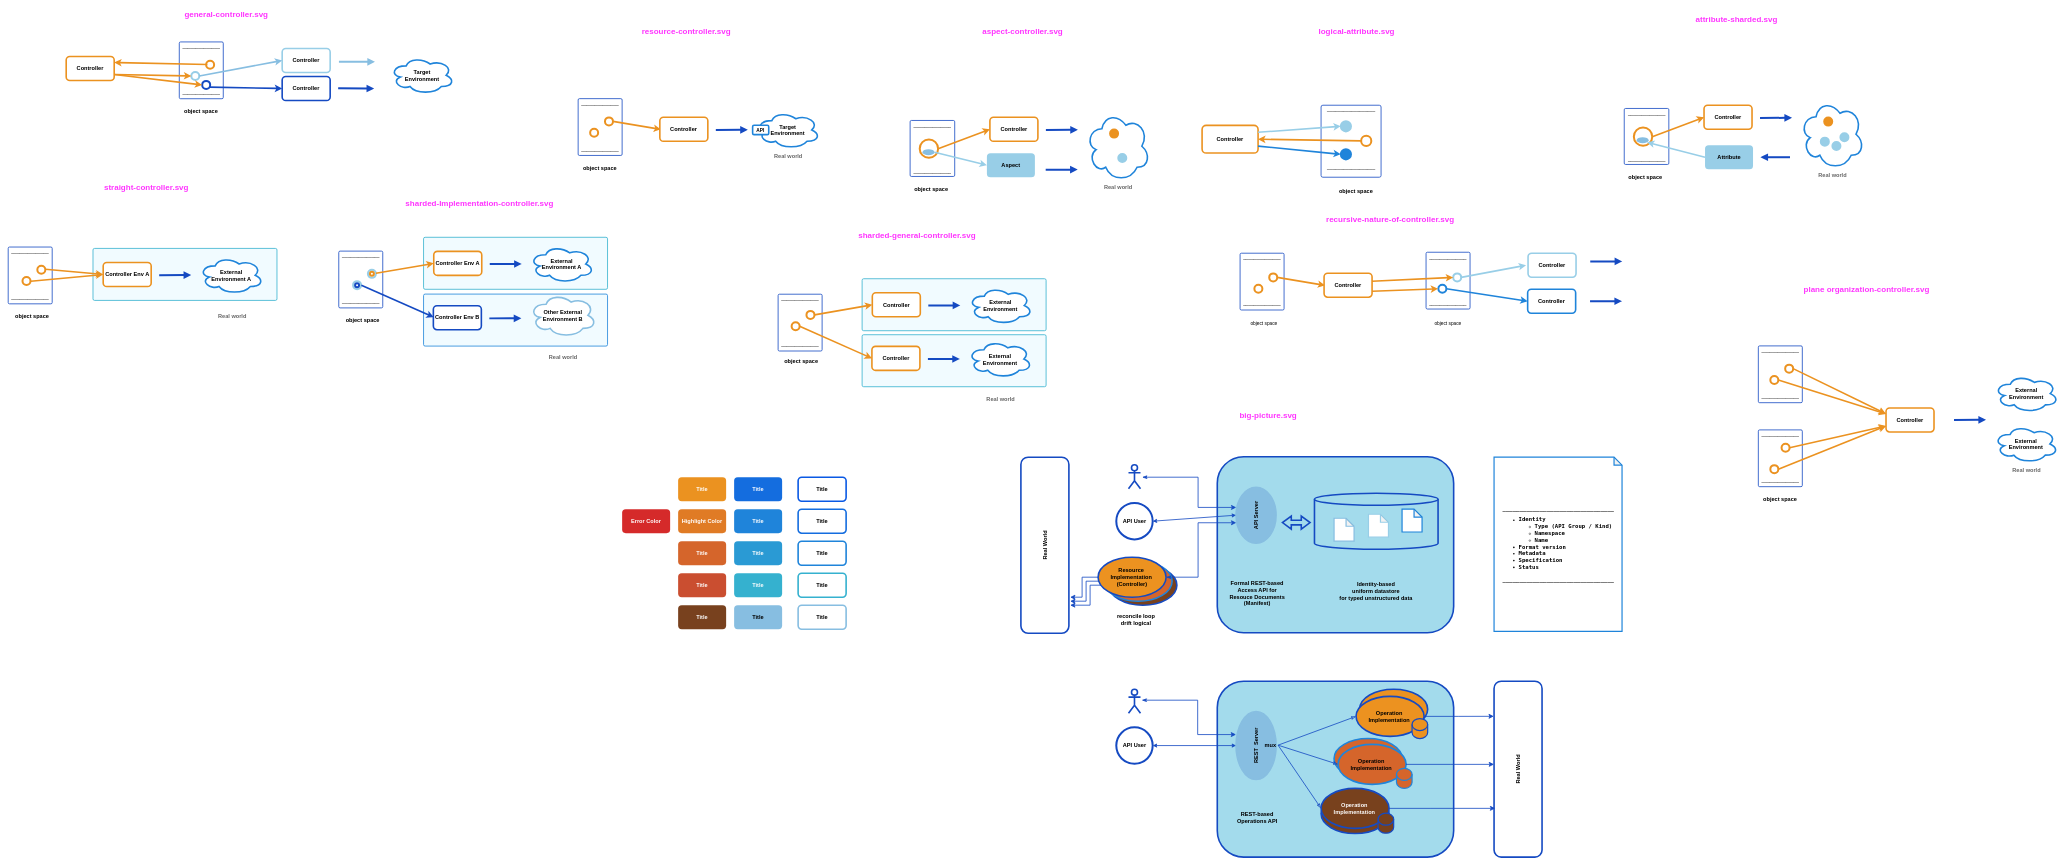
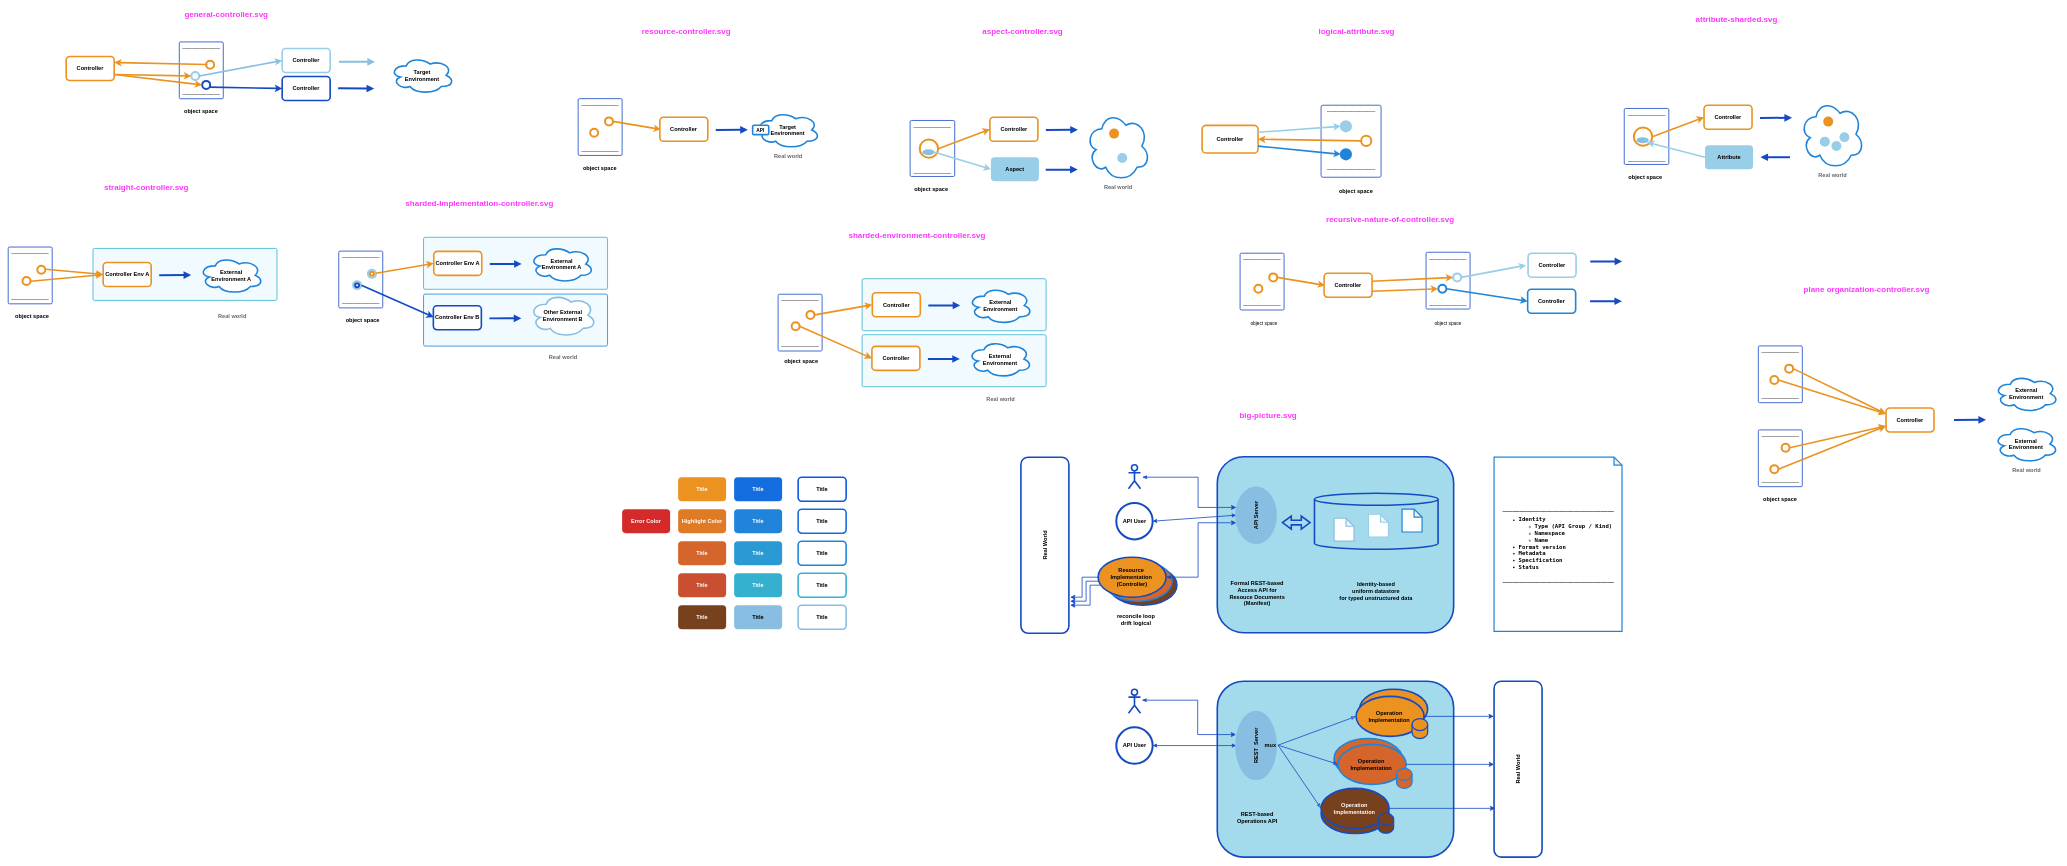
node "Aspect": moved (1011, 165) -> (1015, 169)
node "sharded-general-controller.svg": label "sharded-general-controller.svg" -> "sharded-environment-controller.svg"
